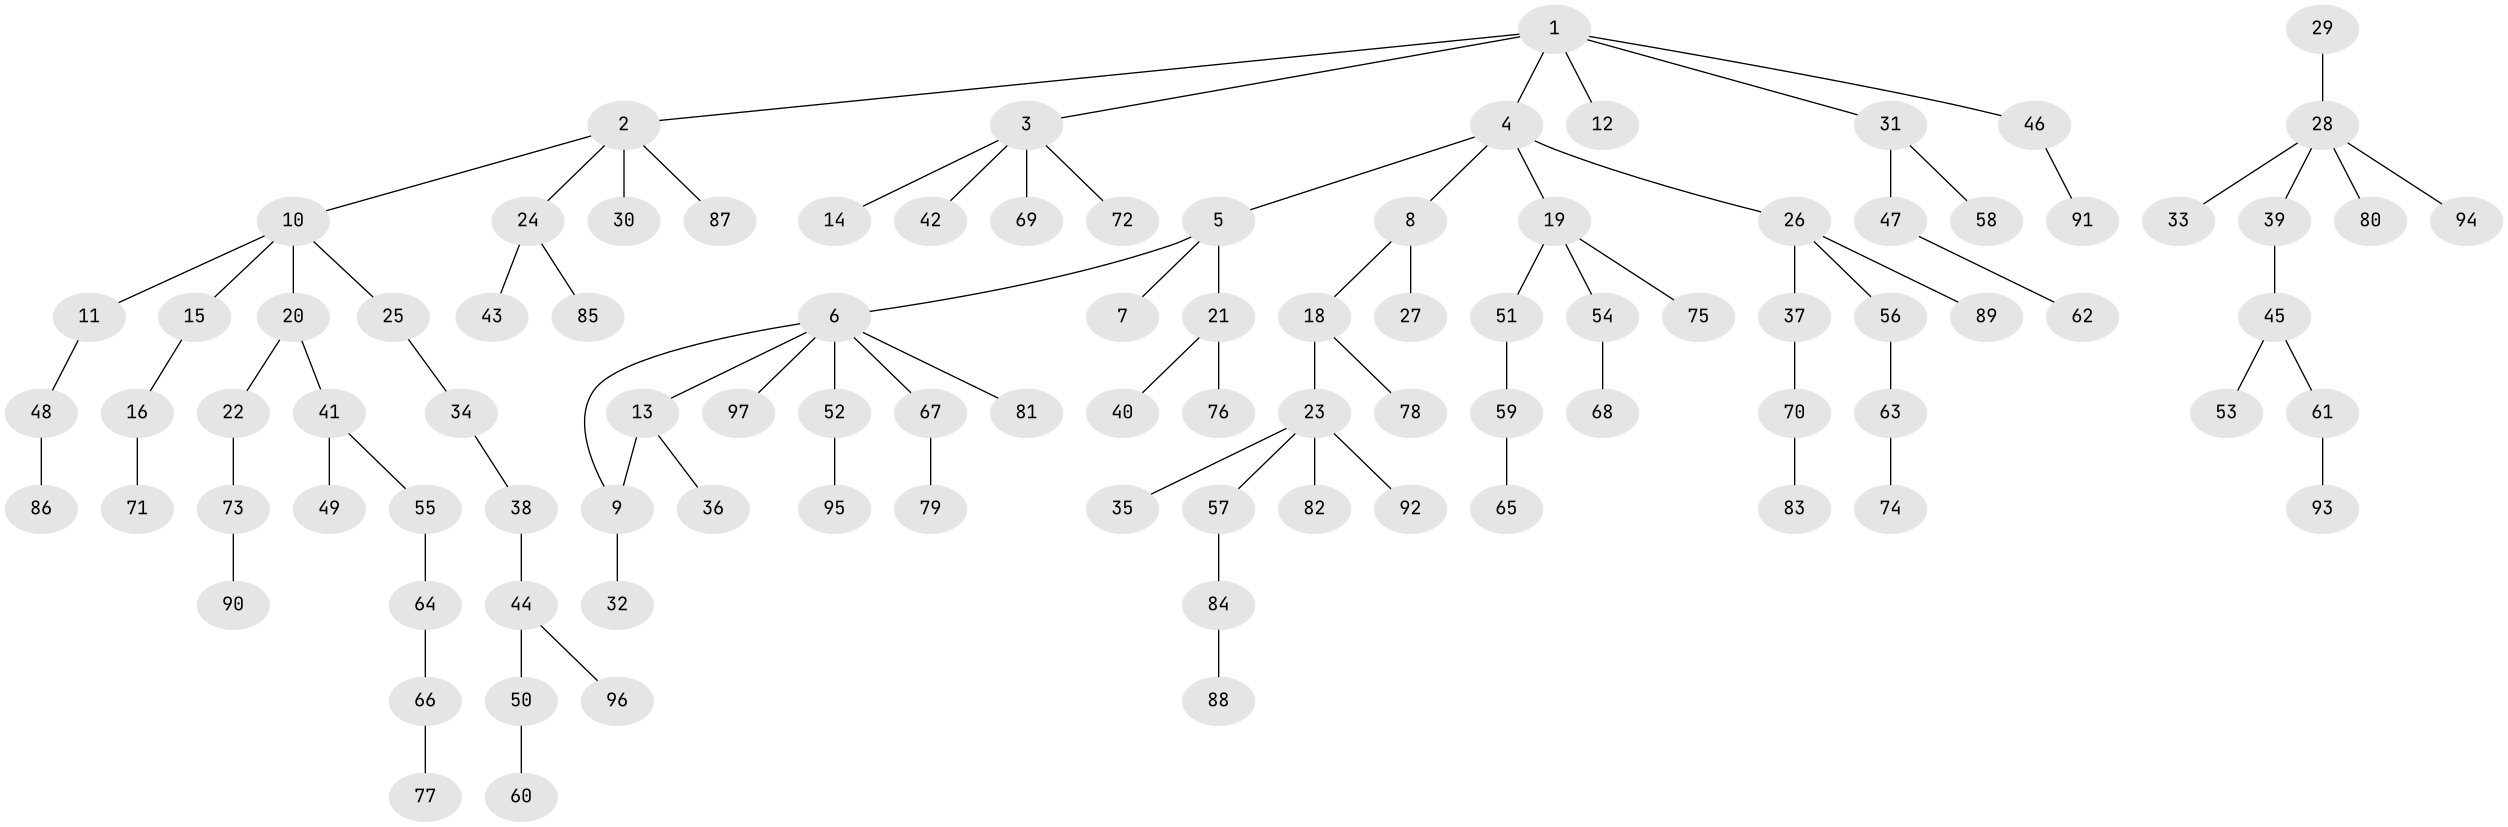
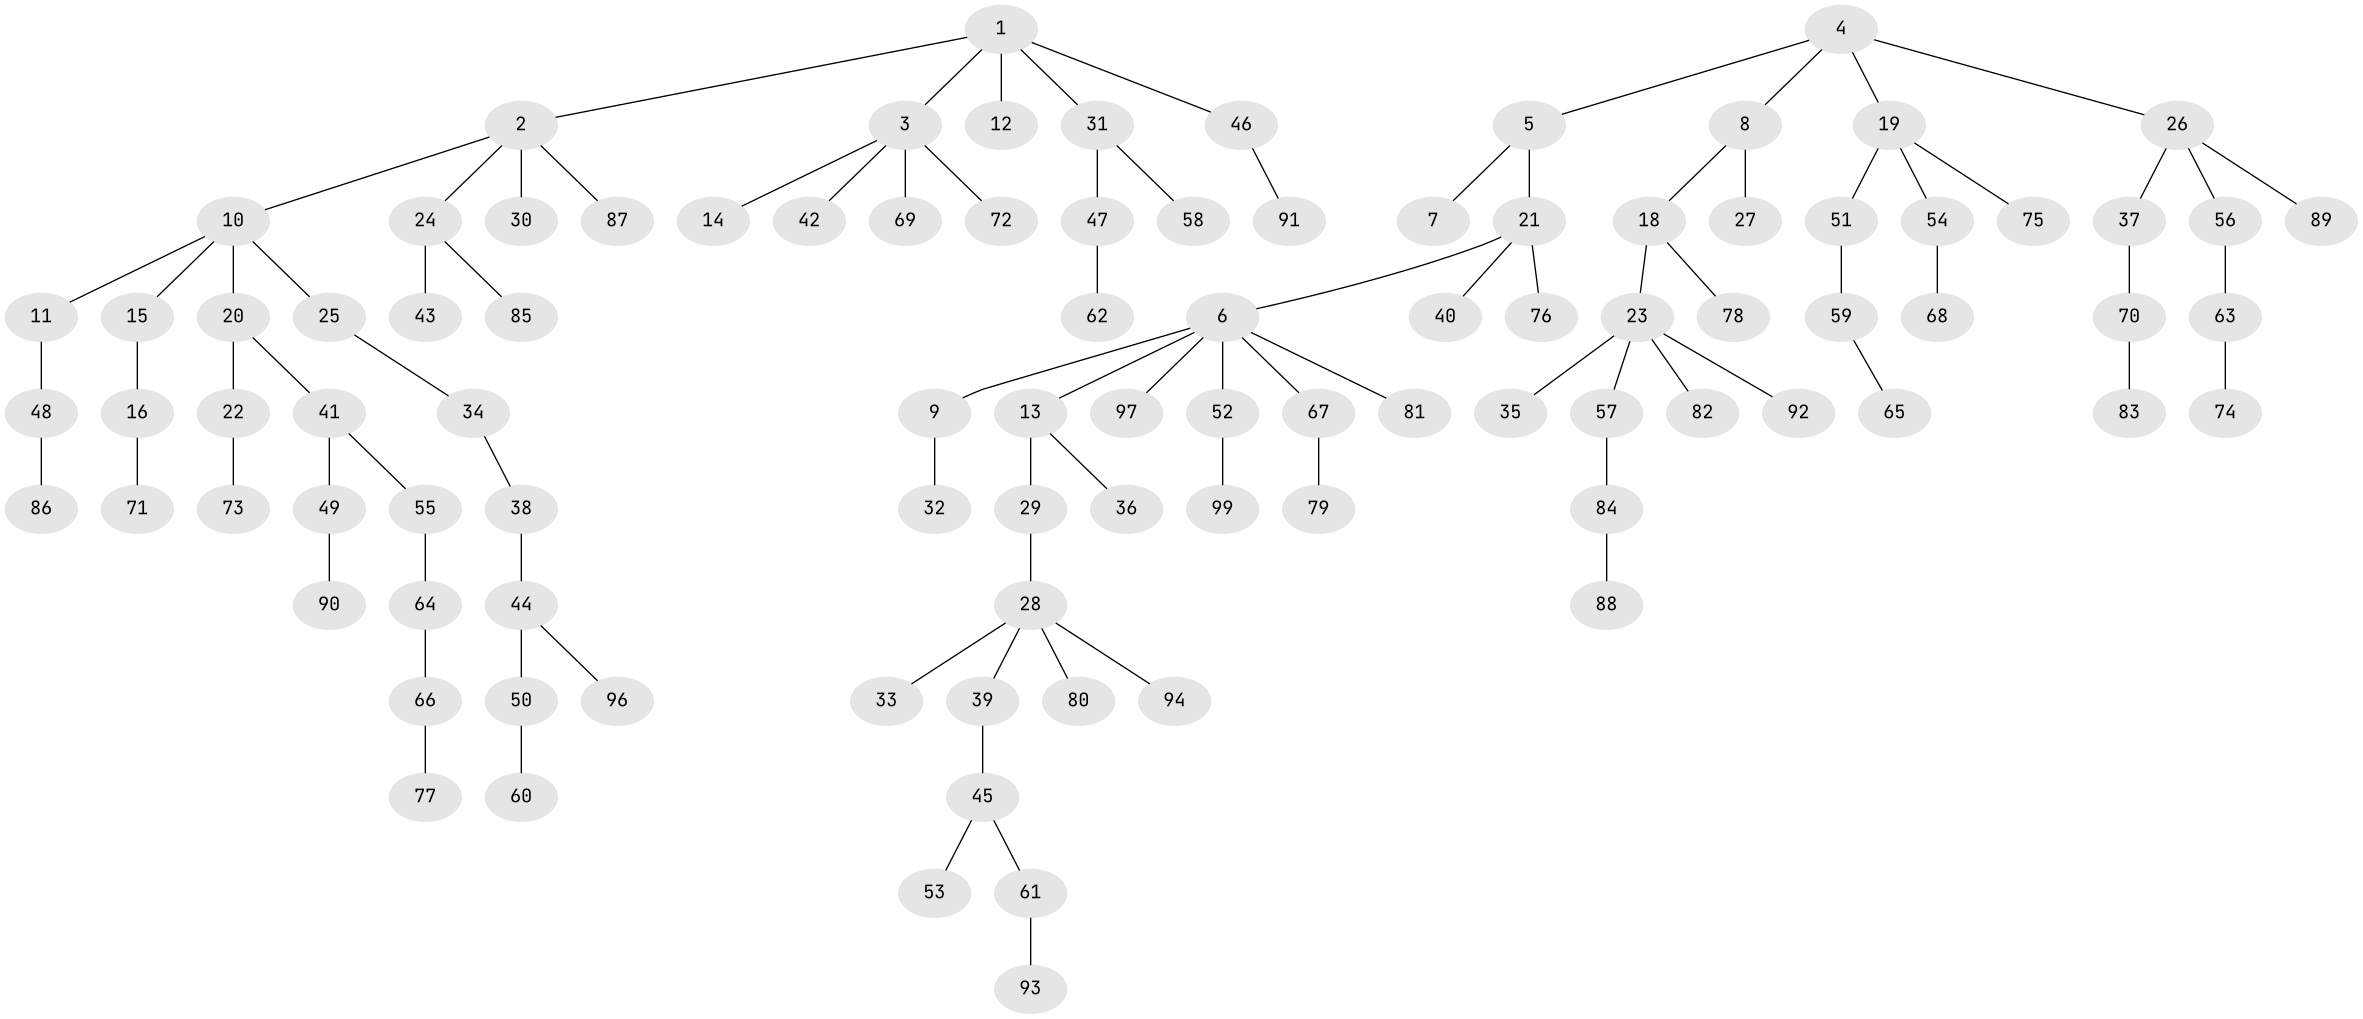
edge "1" -- "4": removed
edge "5" -- "6": now "21" -- "6"
edge "13" -- "9": now "13" -- "29"
node "95": label "95" -> "99"
edge "73" -- "90": now "49" -- "90"
